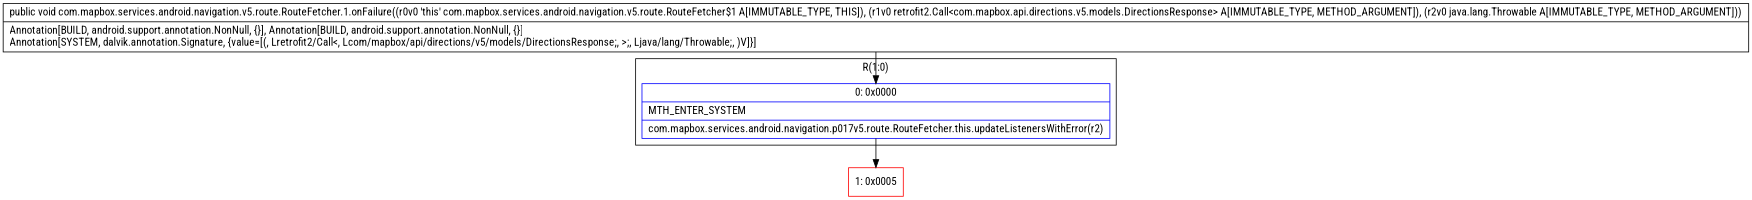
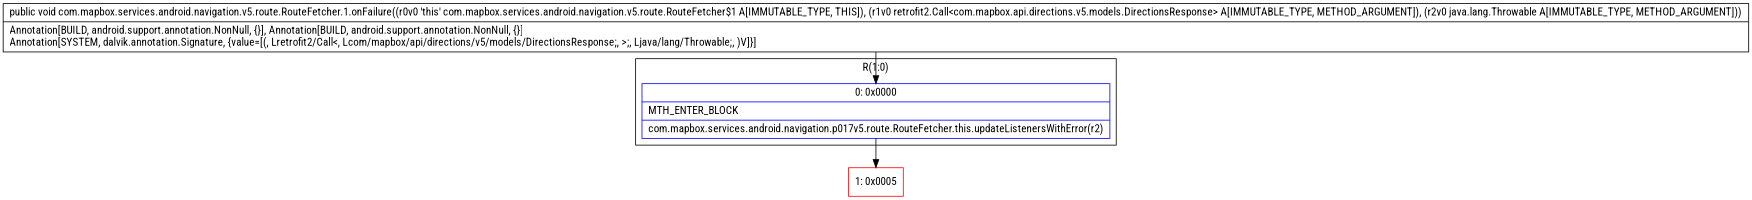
node "0: 0x0000": text "MTH_ENTER_SYSTEM" -> "MTH_ENTER_BLOCK"
